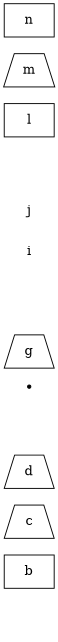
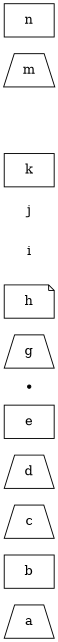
node "l": removed
node "k": added
node "h": added
node "e": added
node "a": added
